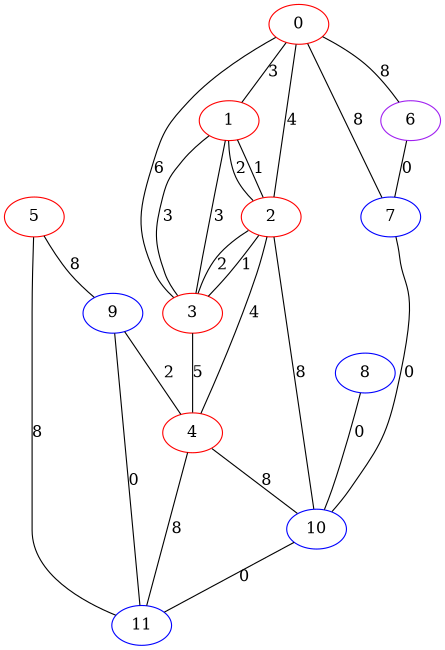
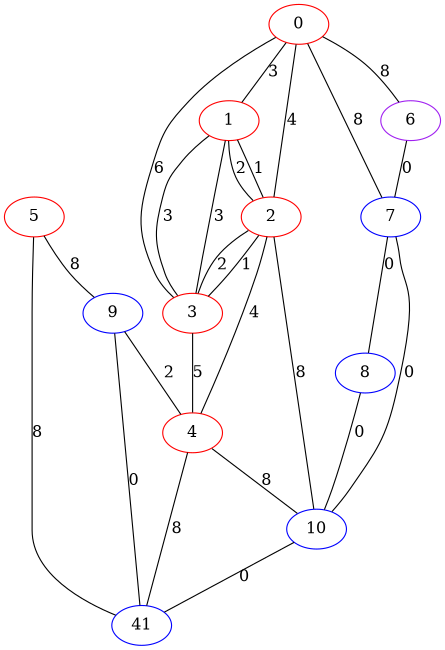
edge "7" -- "8": added, label "0"
node "11": label "11" -> "41"
